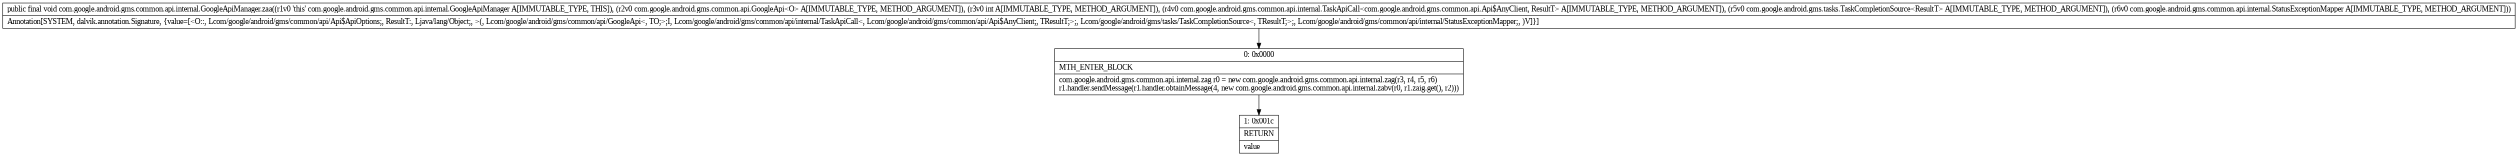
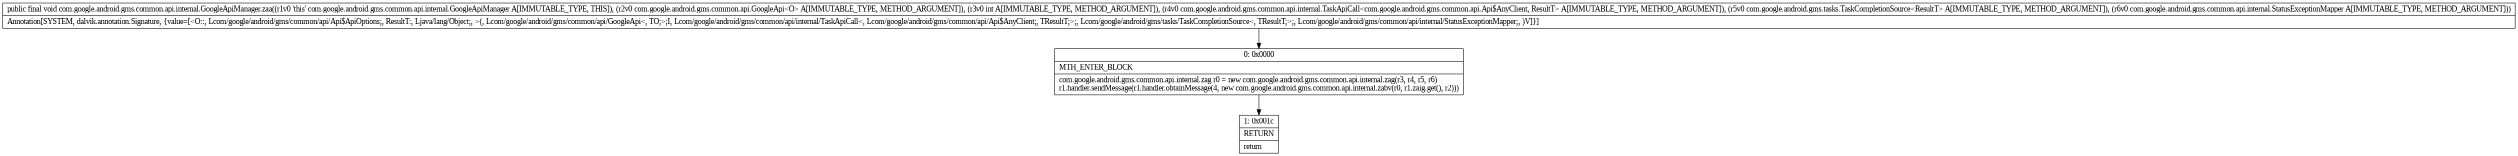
node "1: 0x001c": text "value" -> "return"
